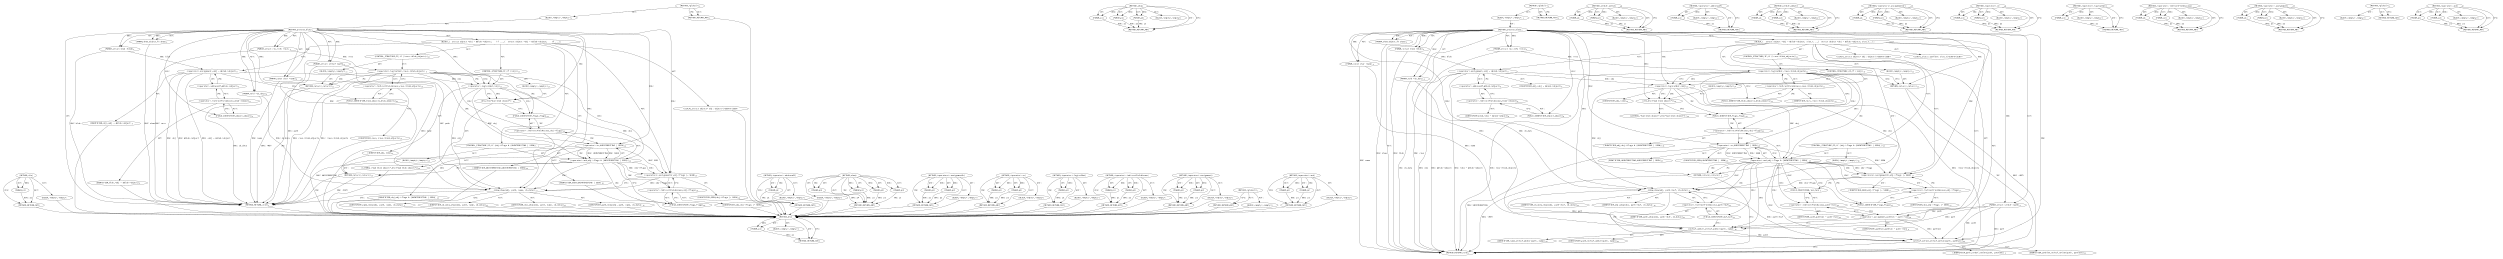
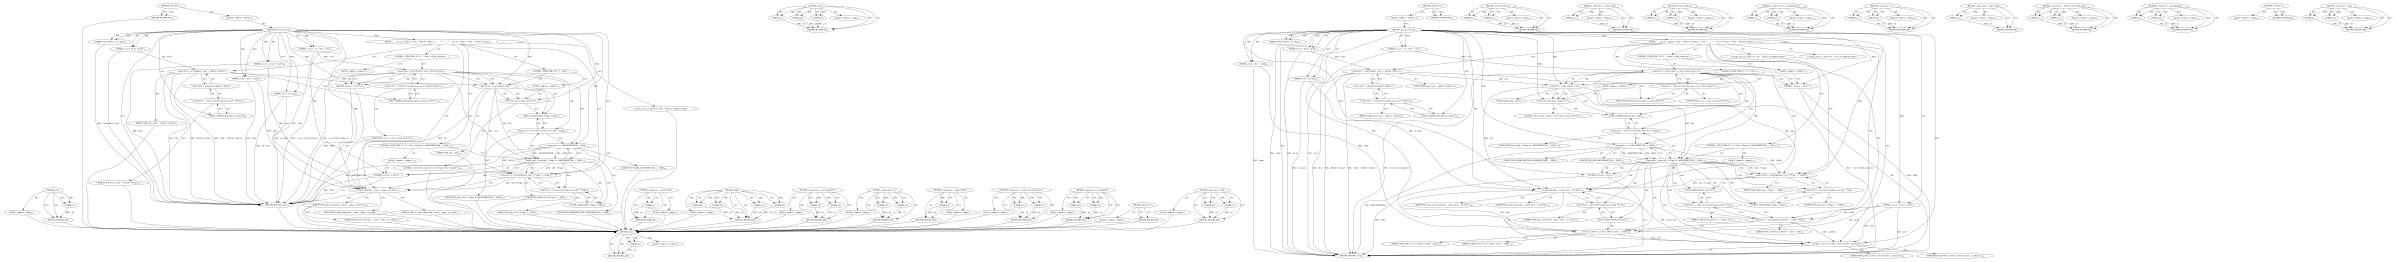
edge "(show,show(obj, path, name, cb_data))" -> "(IDENTIFIER,obj,show(obj, path, name, cb_data))": now "(IDENTIFIER,path,show(obj, path, name, cb_data))" -> "(IDENTIFIER,obj,show(obj, path, name, cb_data))"
